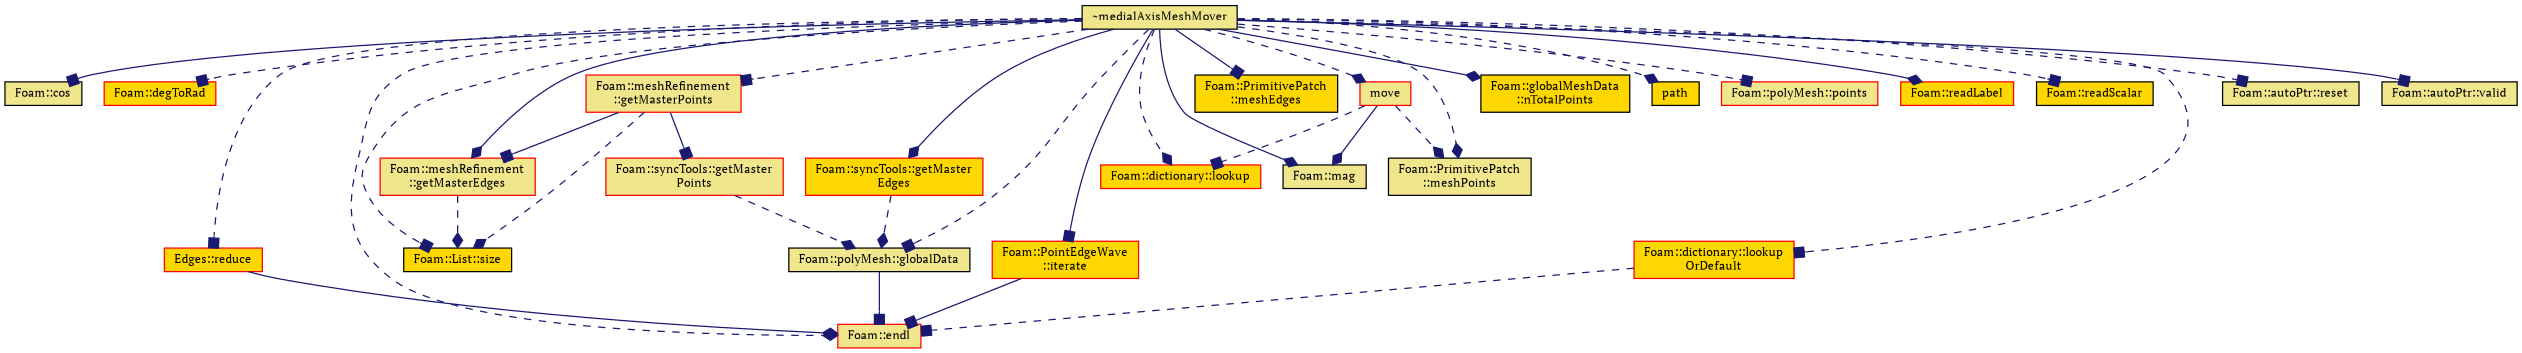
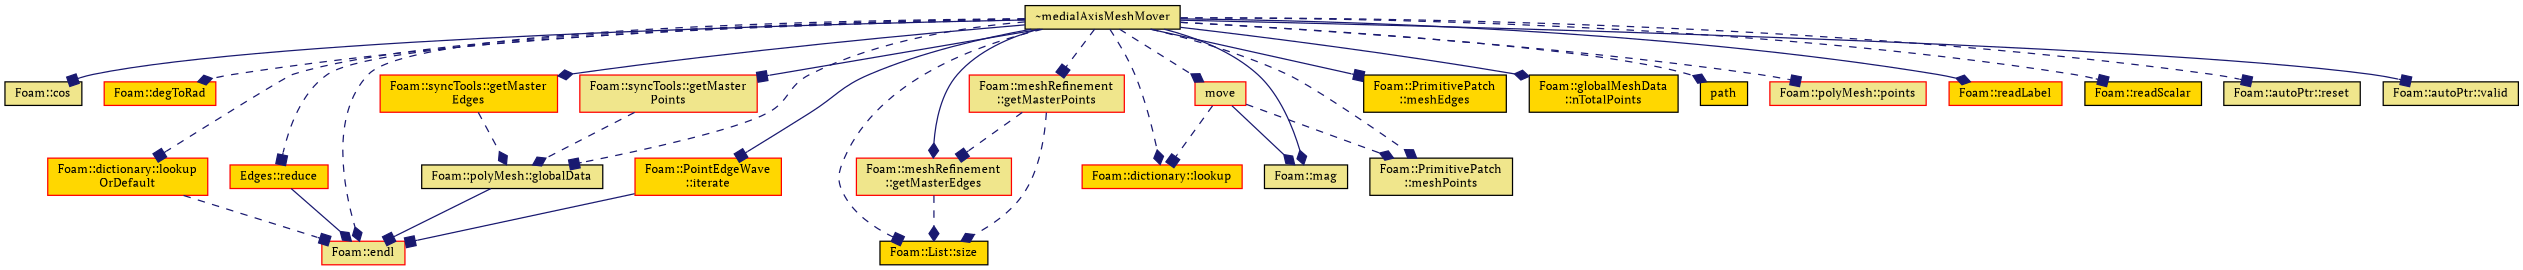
edge "~medialAxisMeshMover" -> "Foam::degToRad": arrowhead box -> diamond
edge "Foam::meshRefinement ::getMasterPoints" -> "Foam::syncTools::getMaster Points": now "~medialAxisMeshMover" -> "Foam::syncTools::getMaster Points"
edge "Foam::meshRefinement ::getMasterPoints" -> "Foam::meshRefinement ::getMasterEdges": style solid -> dashed
